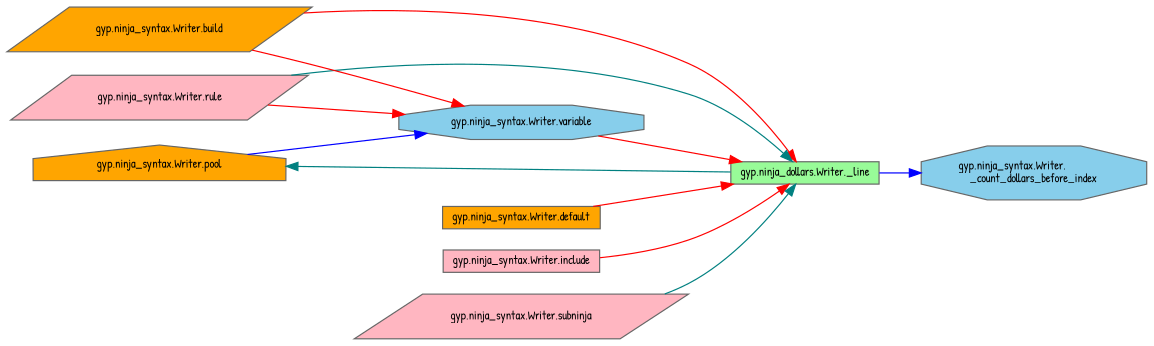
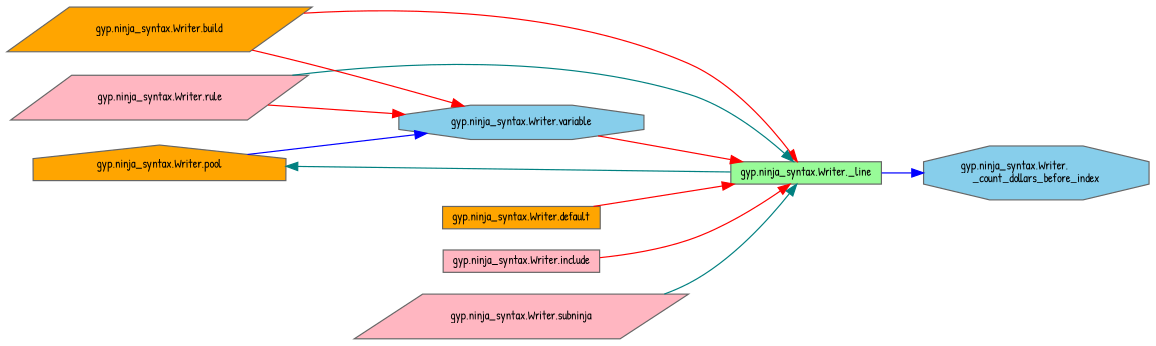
node "gyp.ninja_dollars.Writer._line": label "gyp.ninja_dollars.Writer._line" -> "gyp.ninja_syntax.Writer._line"
